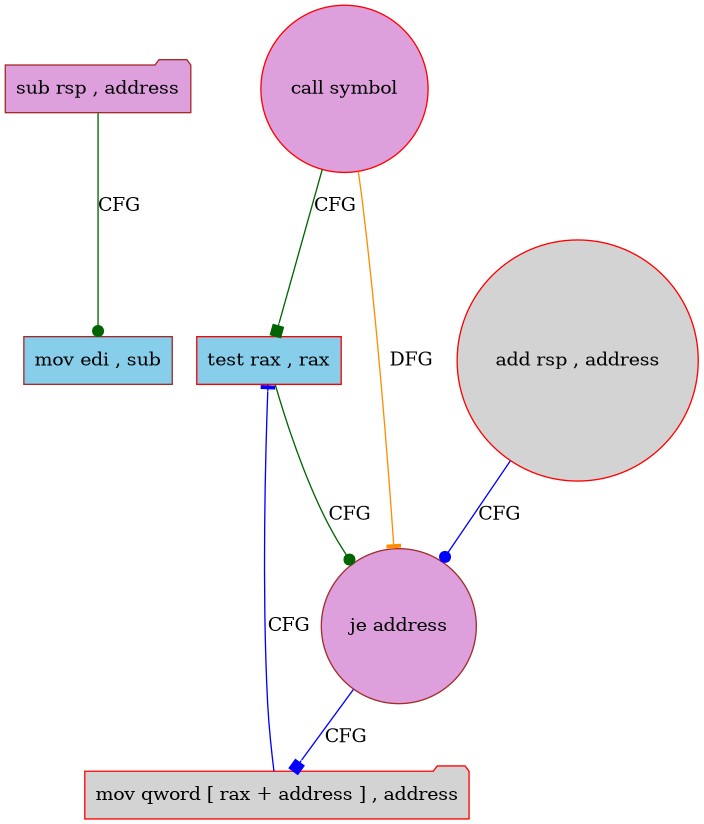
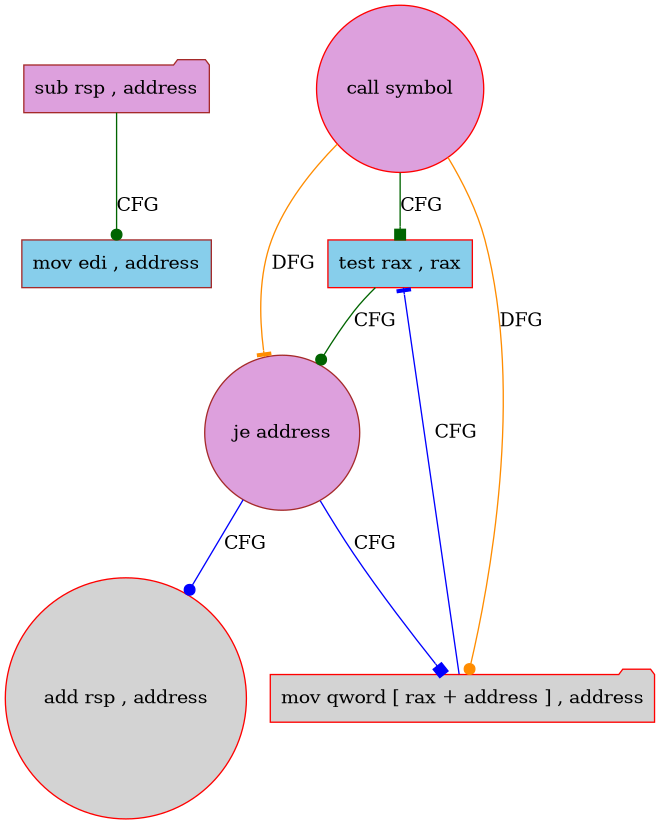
node "mov edi , sub": label "mov edi , sub" -> "mov edi , address"
edge "call symbol" -> "mov qword [ rax + address ] , address": added, label "DFG"
edge "add rsp , address" -> "je address": reversed
